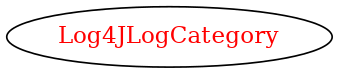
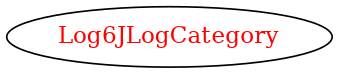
node "Log4JLogCategory": label "Log4JLogCategory" -> "Log6JLogCategory"
